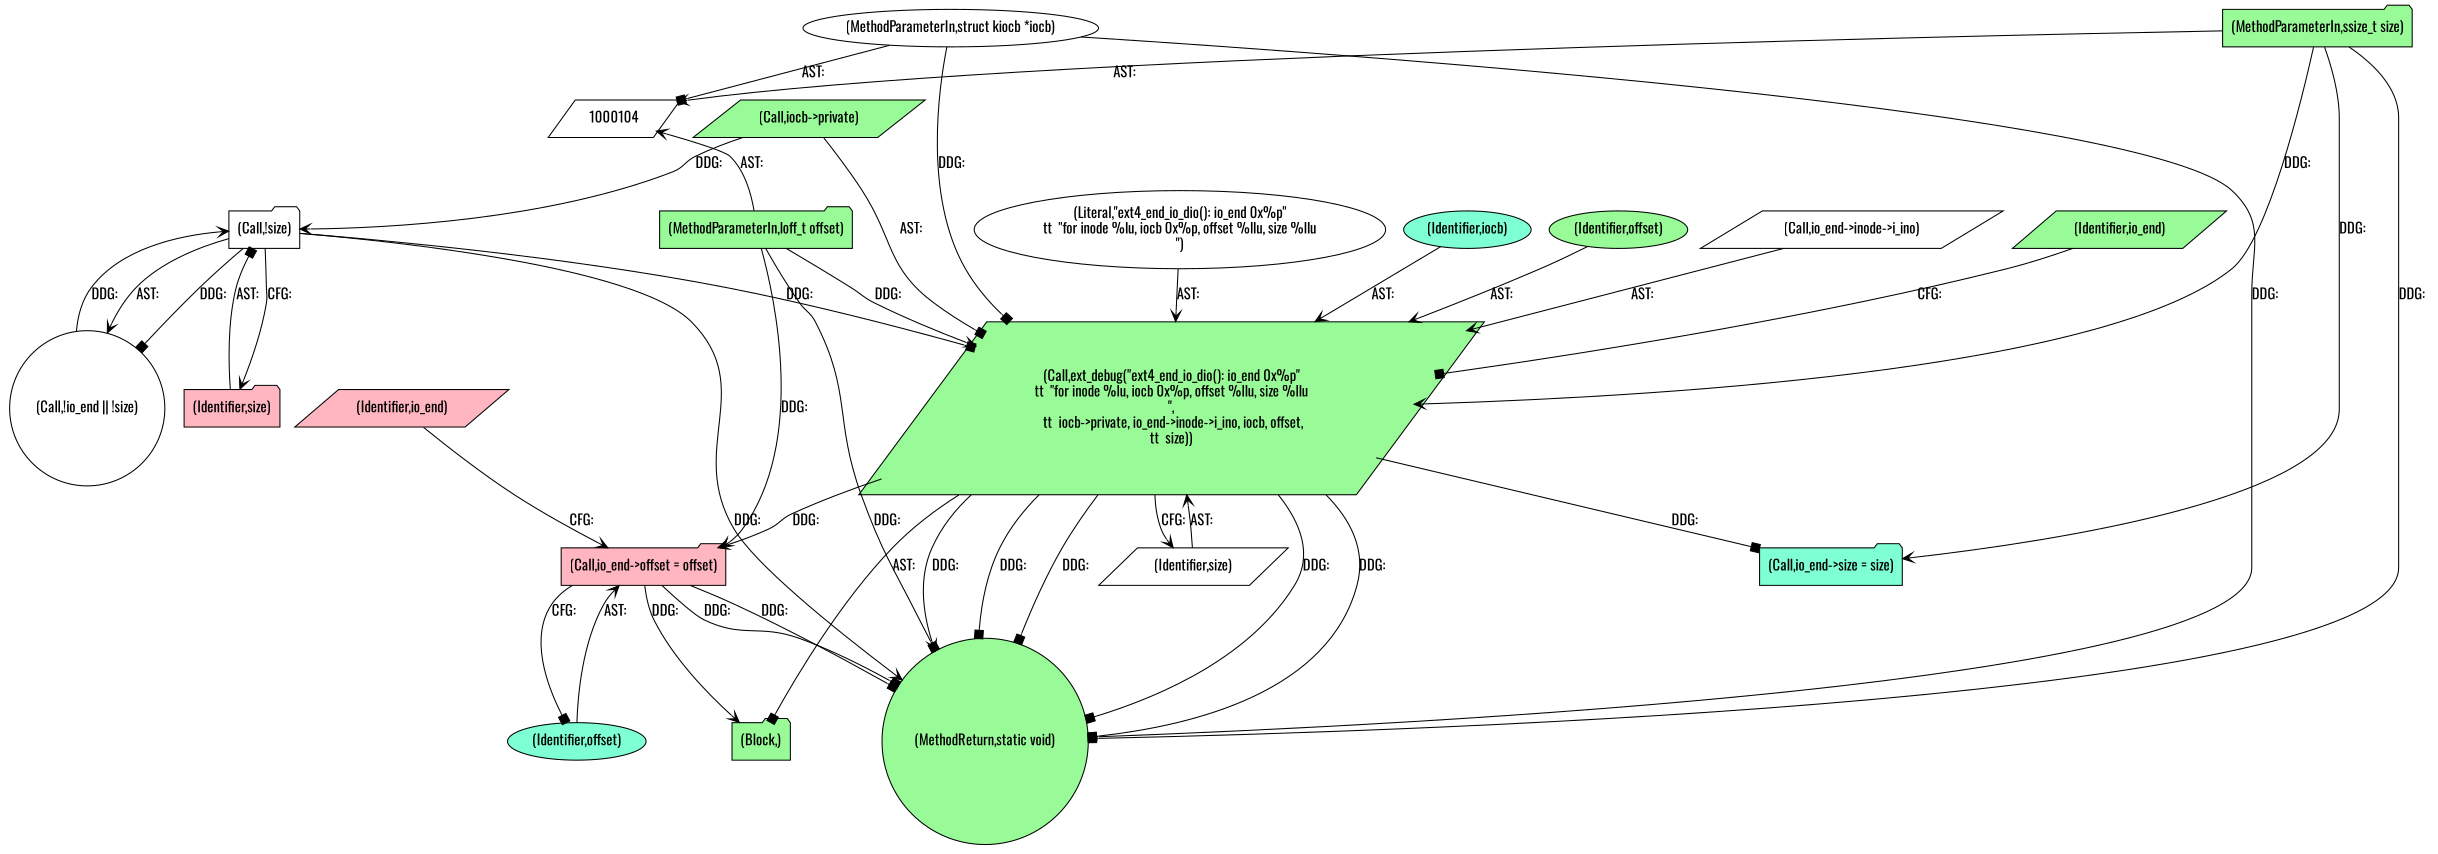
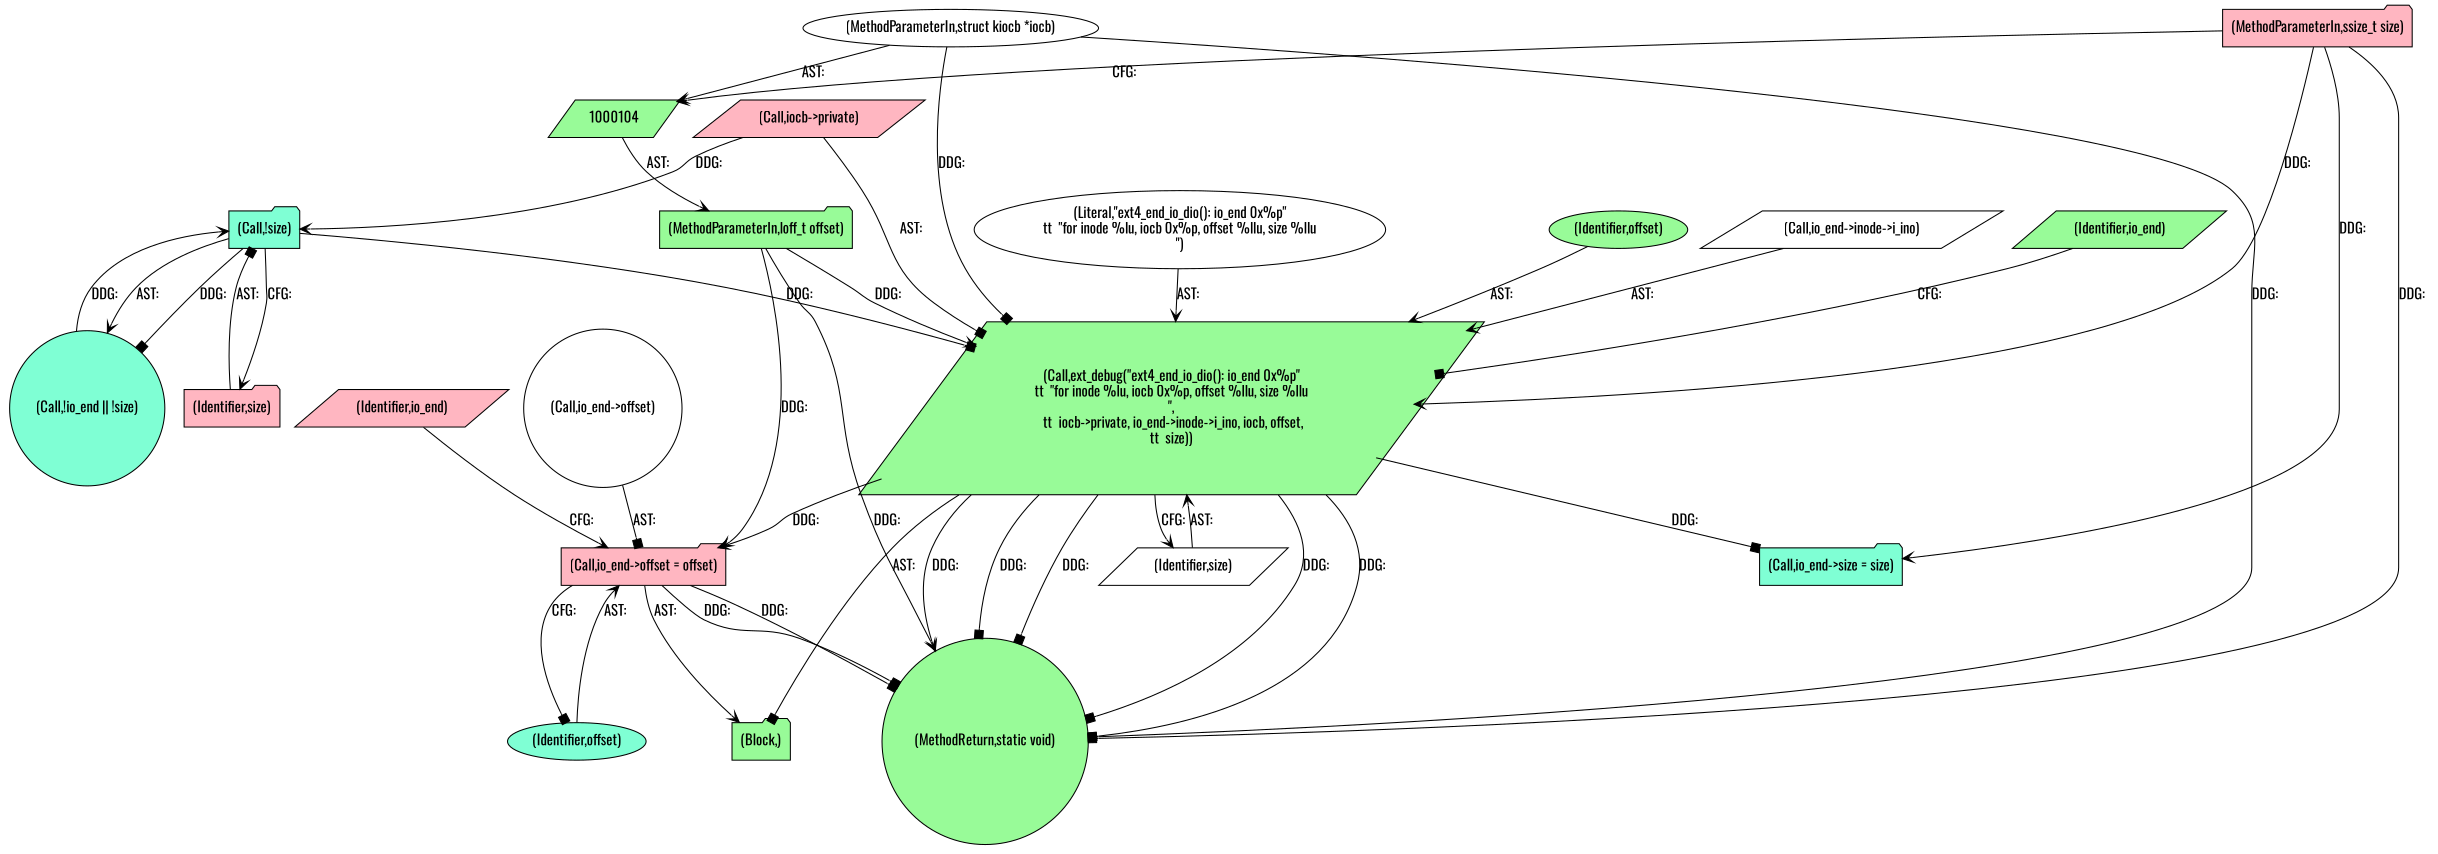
node "(MethodParameterIn,ssize_t size)": fillcolor palegreen -> lightpink
edge "(MethodParameterIn,struct kiocb *iocb)" -> "1000104": arrowhead box -> vee
edge "(MethodParameterIn,ssize_t size)" -> "1000104": label "AST: " -> "CFG: "
node "1000104": fillcolor white -> palegreen
node "(Call,iocb->private)": fillcolor palegreen -> lightpink
edge "(MethodParameterIn,loff_t offset)" -> "1000104": reversed
node "(Call,!size)": fillcolor white -> aquamarine
node "(Identifier,iocb)": removed
edge "(Call,!size)" -> "(MethodReturn,static void)": removed, label "DDG:"
node "(Call,!io_end || !size)": fillcolor white -> aquamarine
node "(Call,io_end->offset)": added
edge "(MethodParameterIn,loff_t offset)" -> "(MethodReturn,static void)": arrowhead box -> vee
edge "(Call,io_end->offset = offset)" -> "(Block,)": label "DDG: " -> "AST: "
